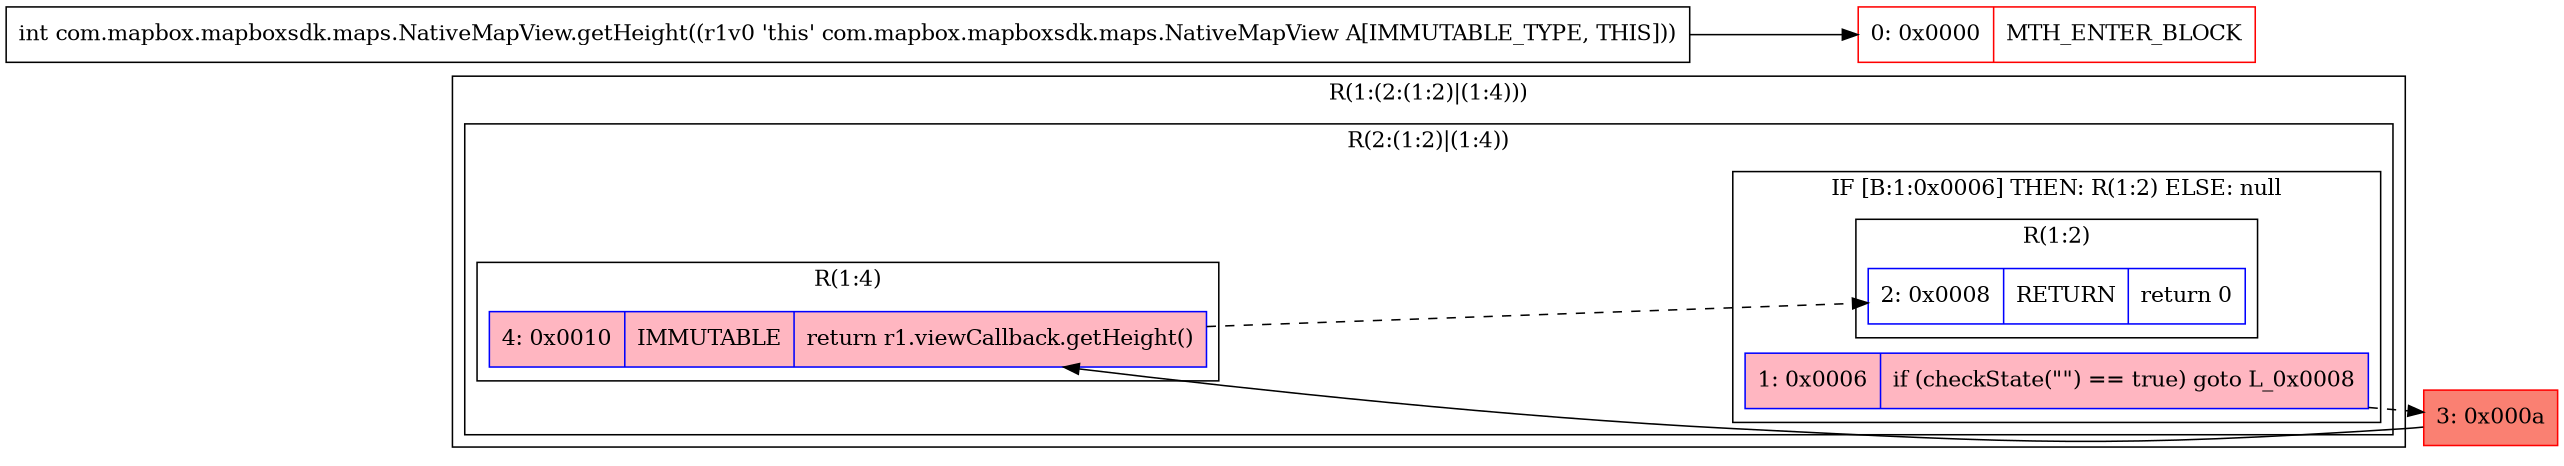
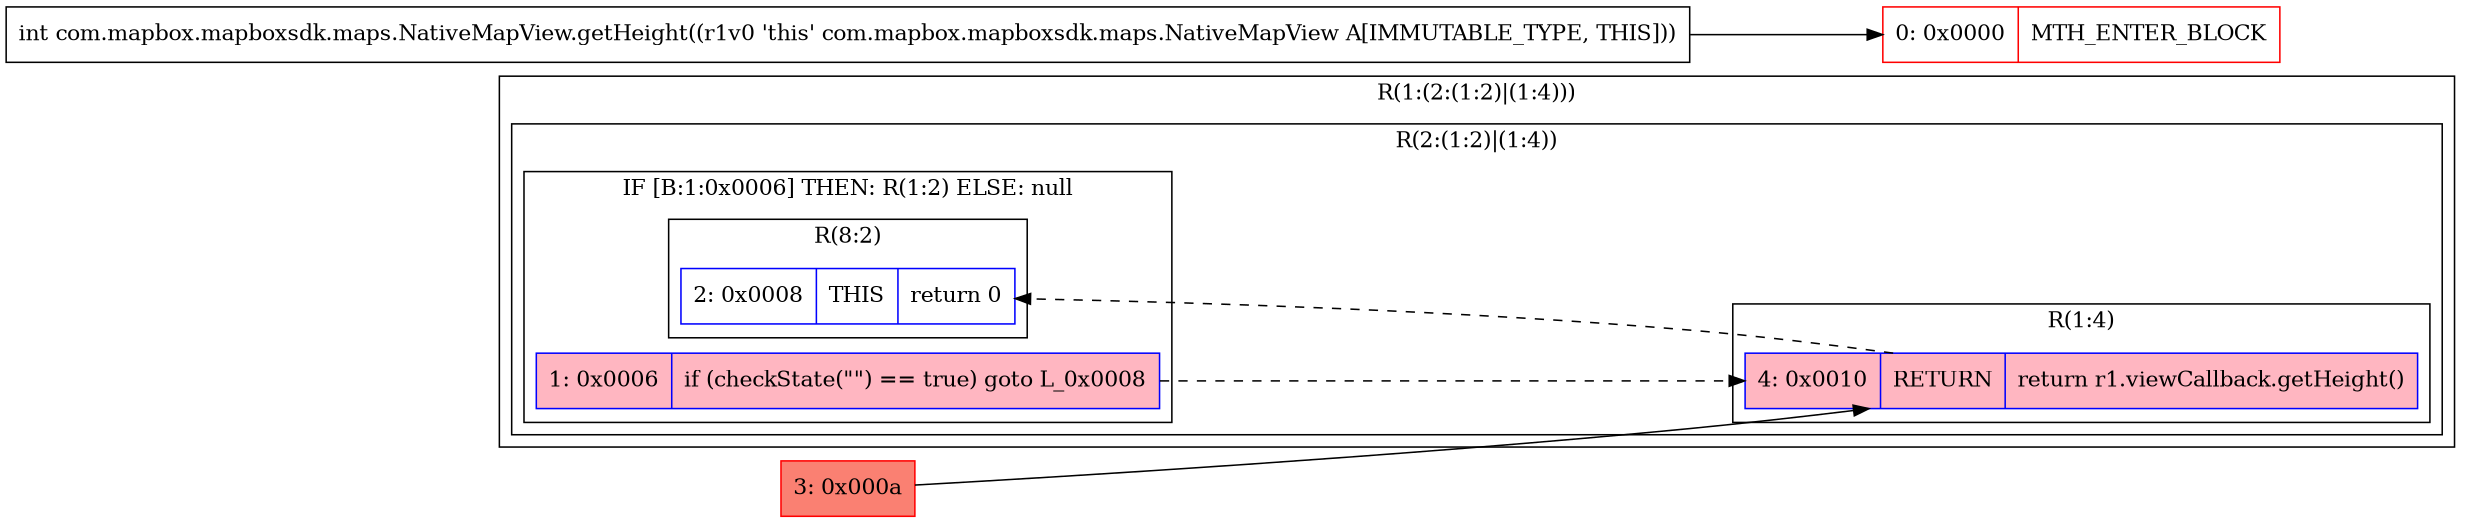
cluster "R(1:2)": label "R(1:2)" -> "R(8:2)"
node "2: 0x0008": text "RETURN" -> "THIS"
node "4: 0x0010": text "IMMUTABLE" -> "RETURN"
edge "1: 0x0006" -> "3: 0x000a": now "1: 0x0006" -> "4: 0x0010"
